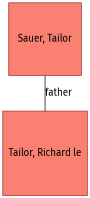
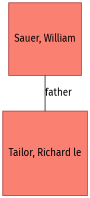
node "Sauer, Tailor": label "Sauer, Tailor" -> "Sauer, William"
